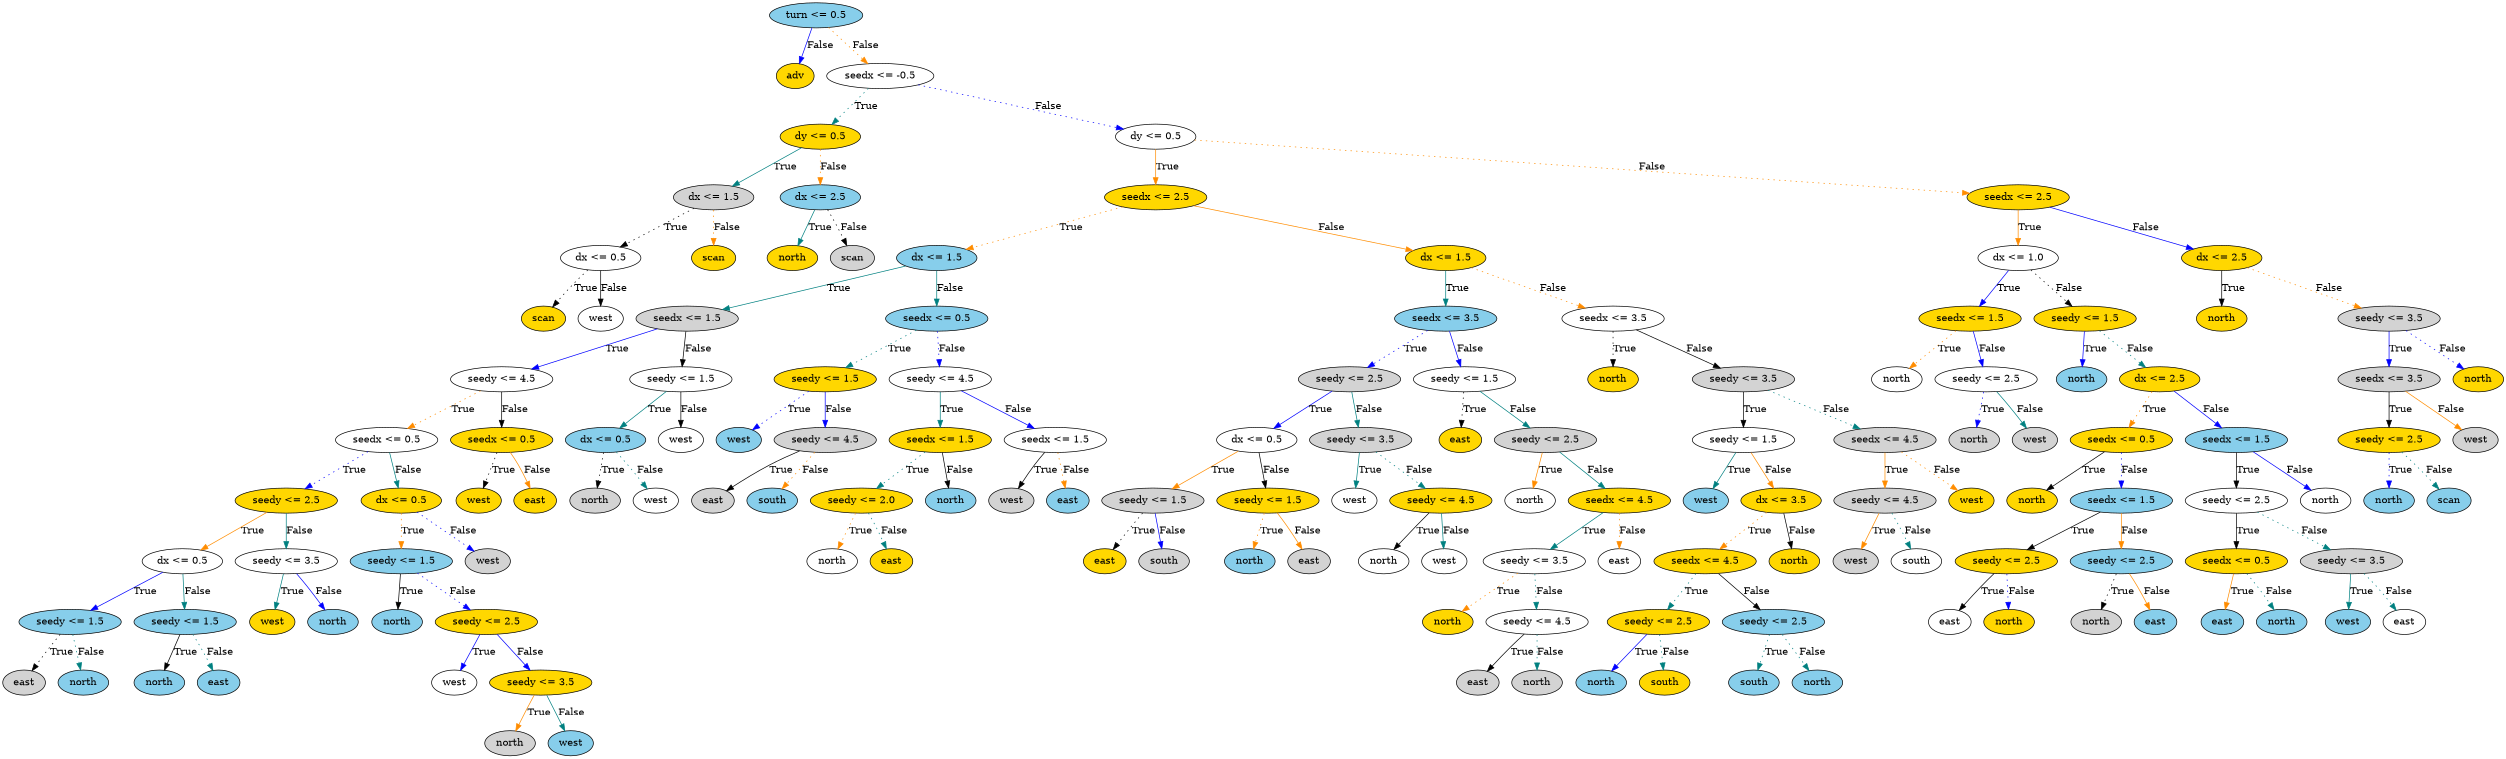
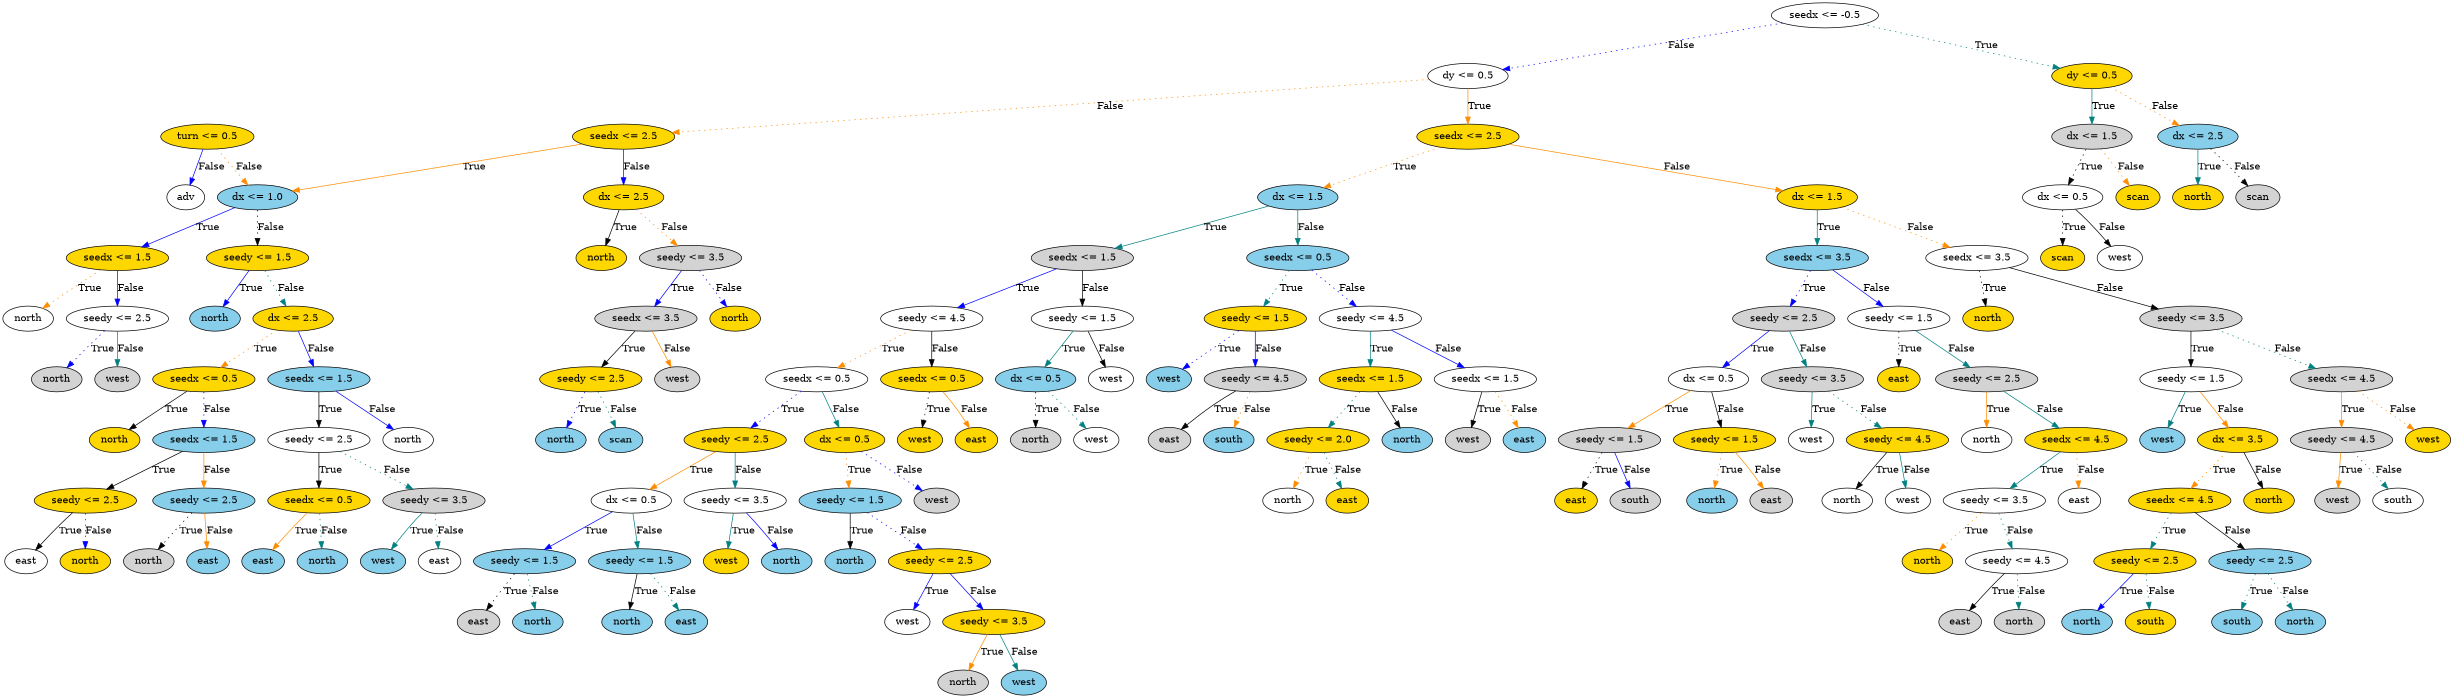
node "turn <= 0.5": fillcolor skyblue -> gold
edge "turn <= 0.5" -> "seedx <= -0.5": now "turn <= 0.5" -> "dx <= 1.0"
node "adv": fillcolor gold -> white
node "dx <= 1.0": fillcolor white -> skyblue
